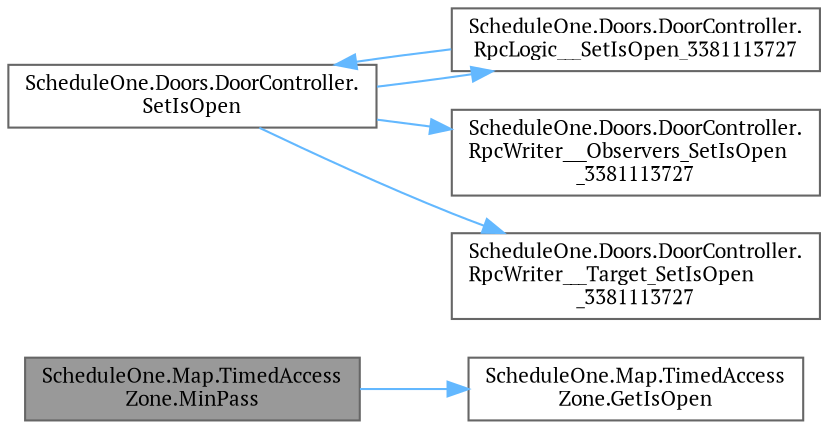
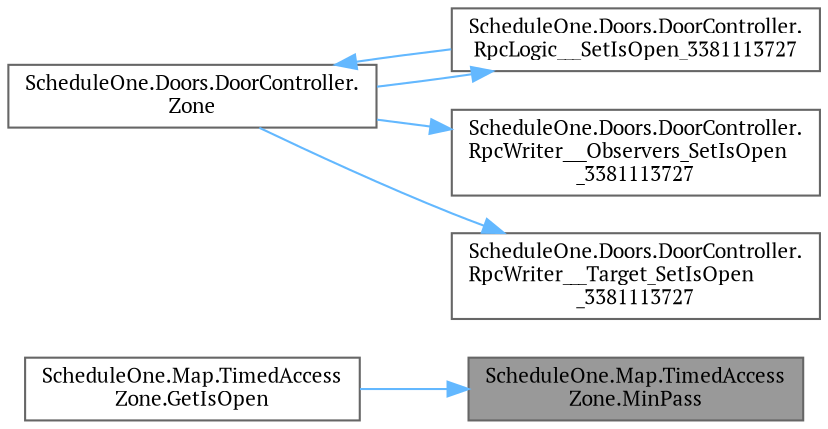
node "ScheduleOne.Doors.DoorController. SetIsOpen": label "ScheduleOne.Doors.DoorController. SetIsOpen" -> "ScheduleOne.Doors.DoorController. Zone"
edge "ScheduleOne.Map.TimedAccess Zone.MinPass" -> "ScheduleOne.Map.TimedAccess Zone.GetIsOpen": reversed
